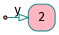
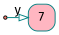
node "2": label "2" -> "7"
